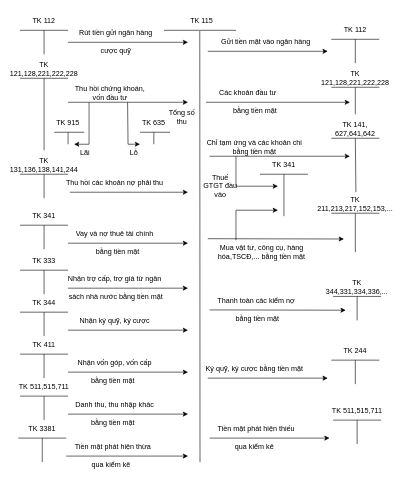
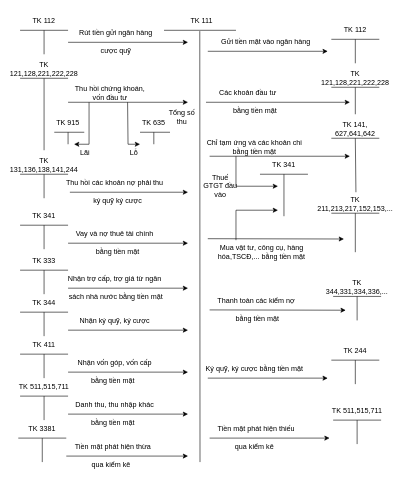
node "TK 115": label "TK 115" -> "TK 111"
node "ký quỹ ký cược": added
